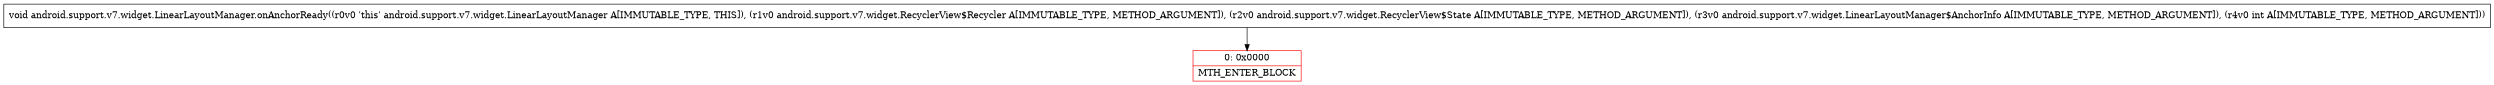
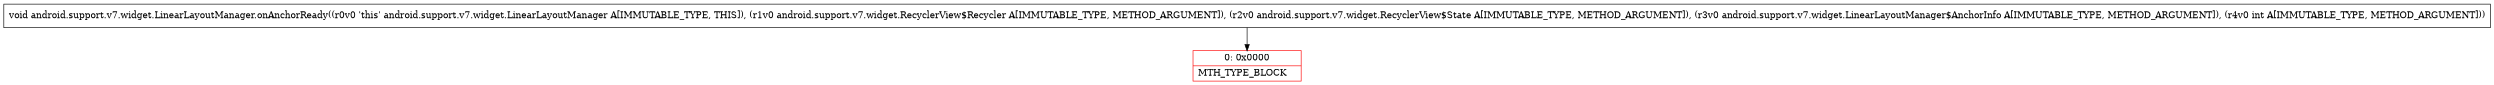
node "0: 0x0000": text "MTH_ENTER_BLOCK" -> "MTH_TYPE_BLOCK"
